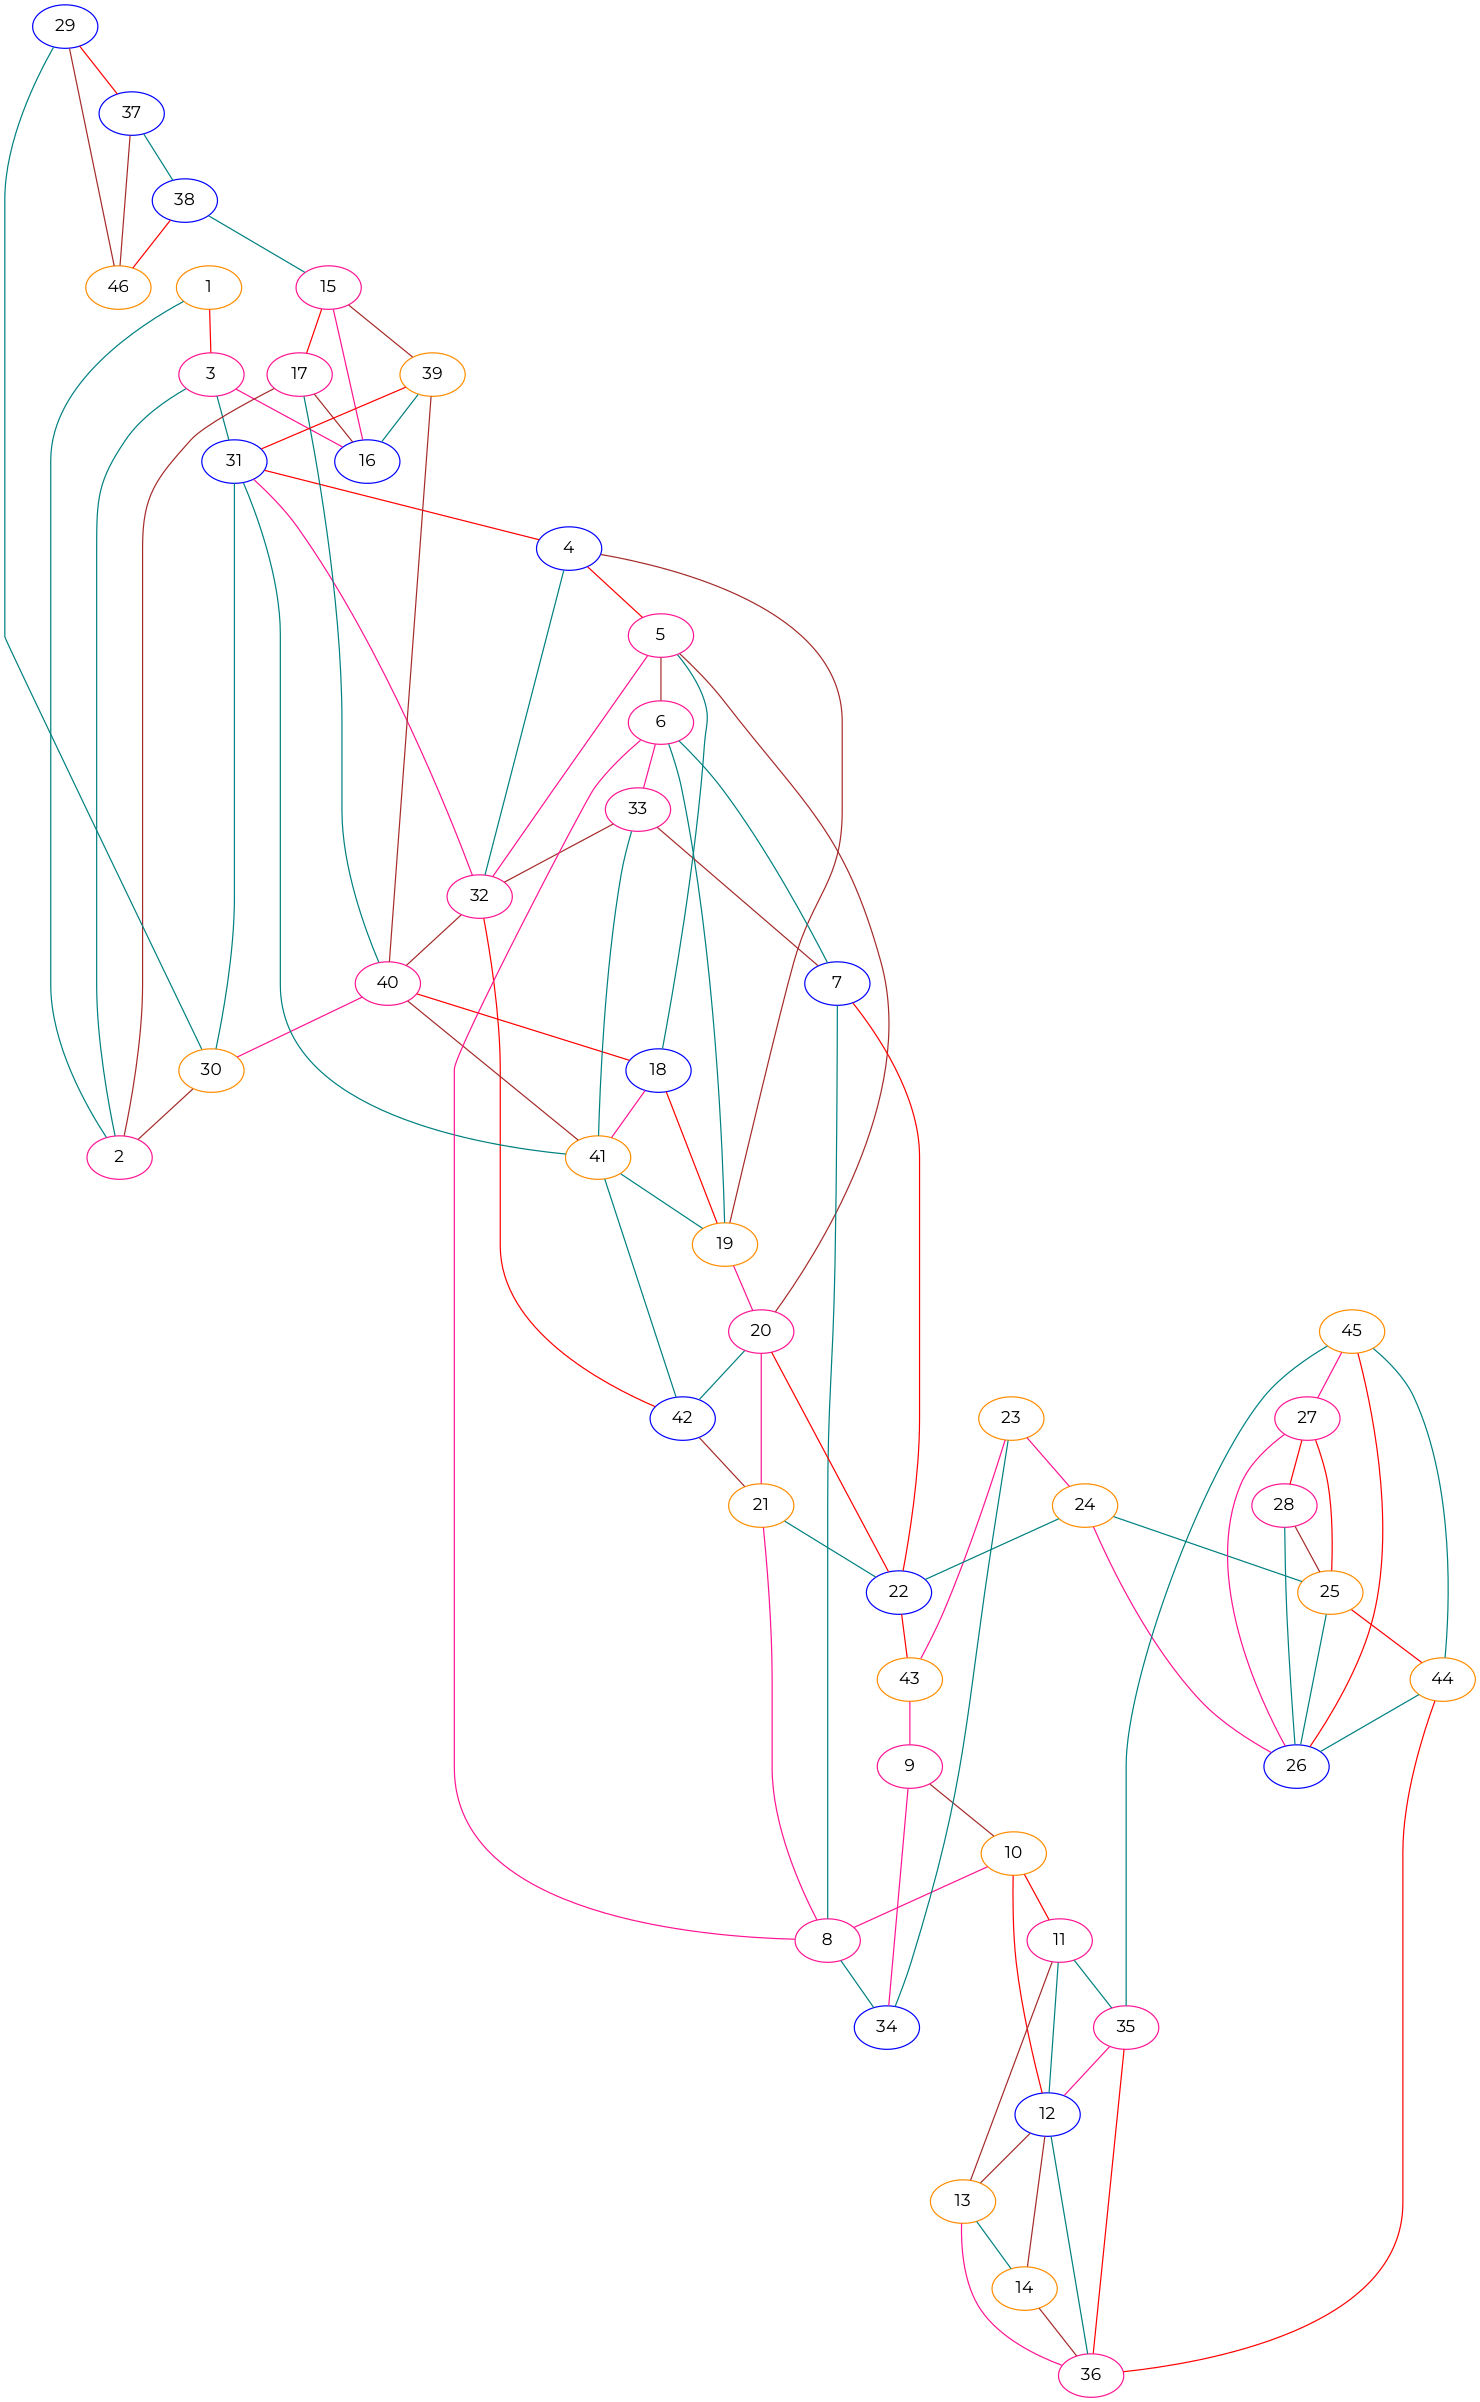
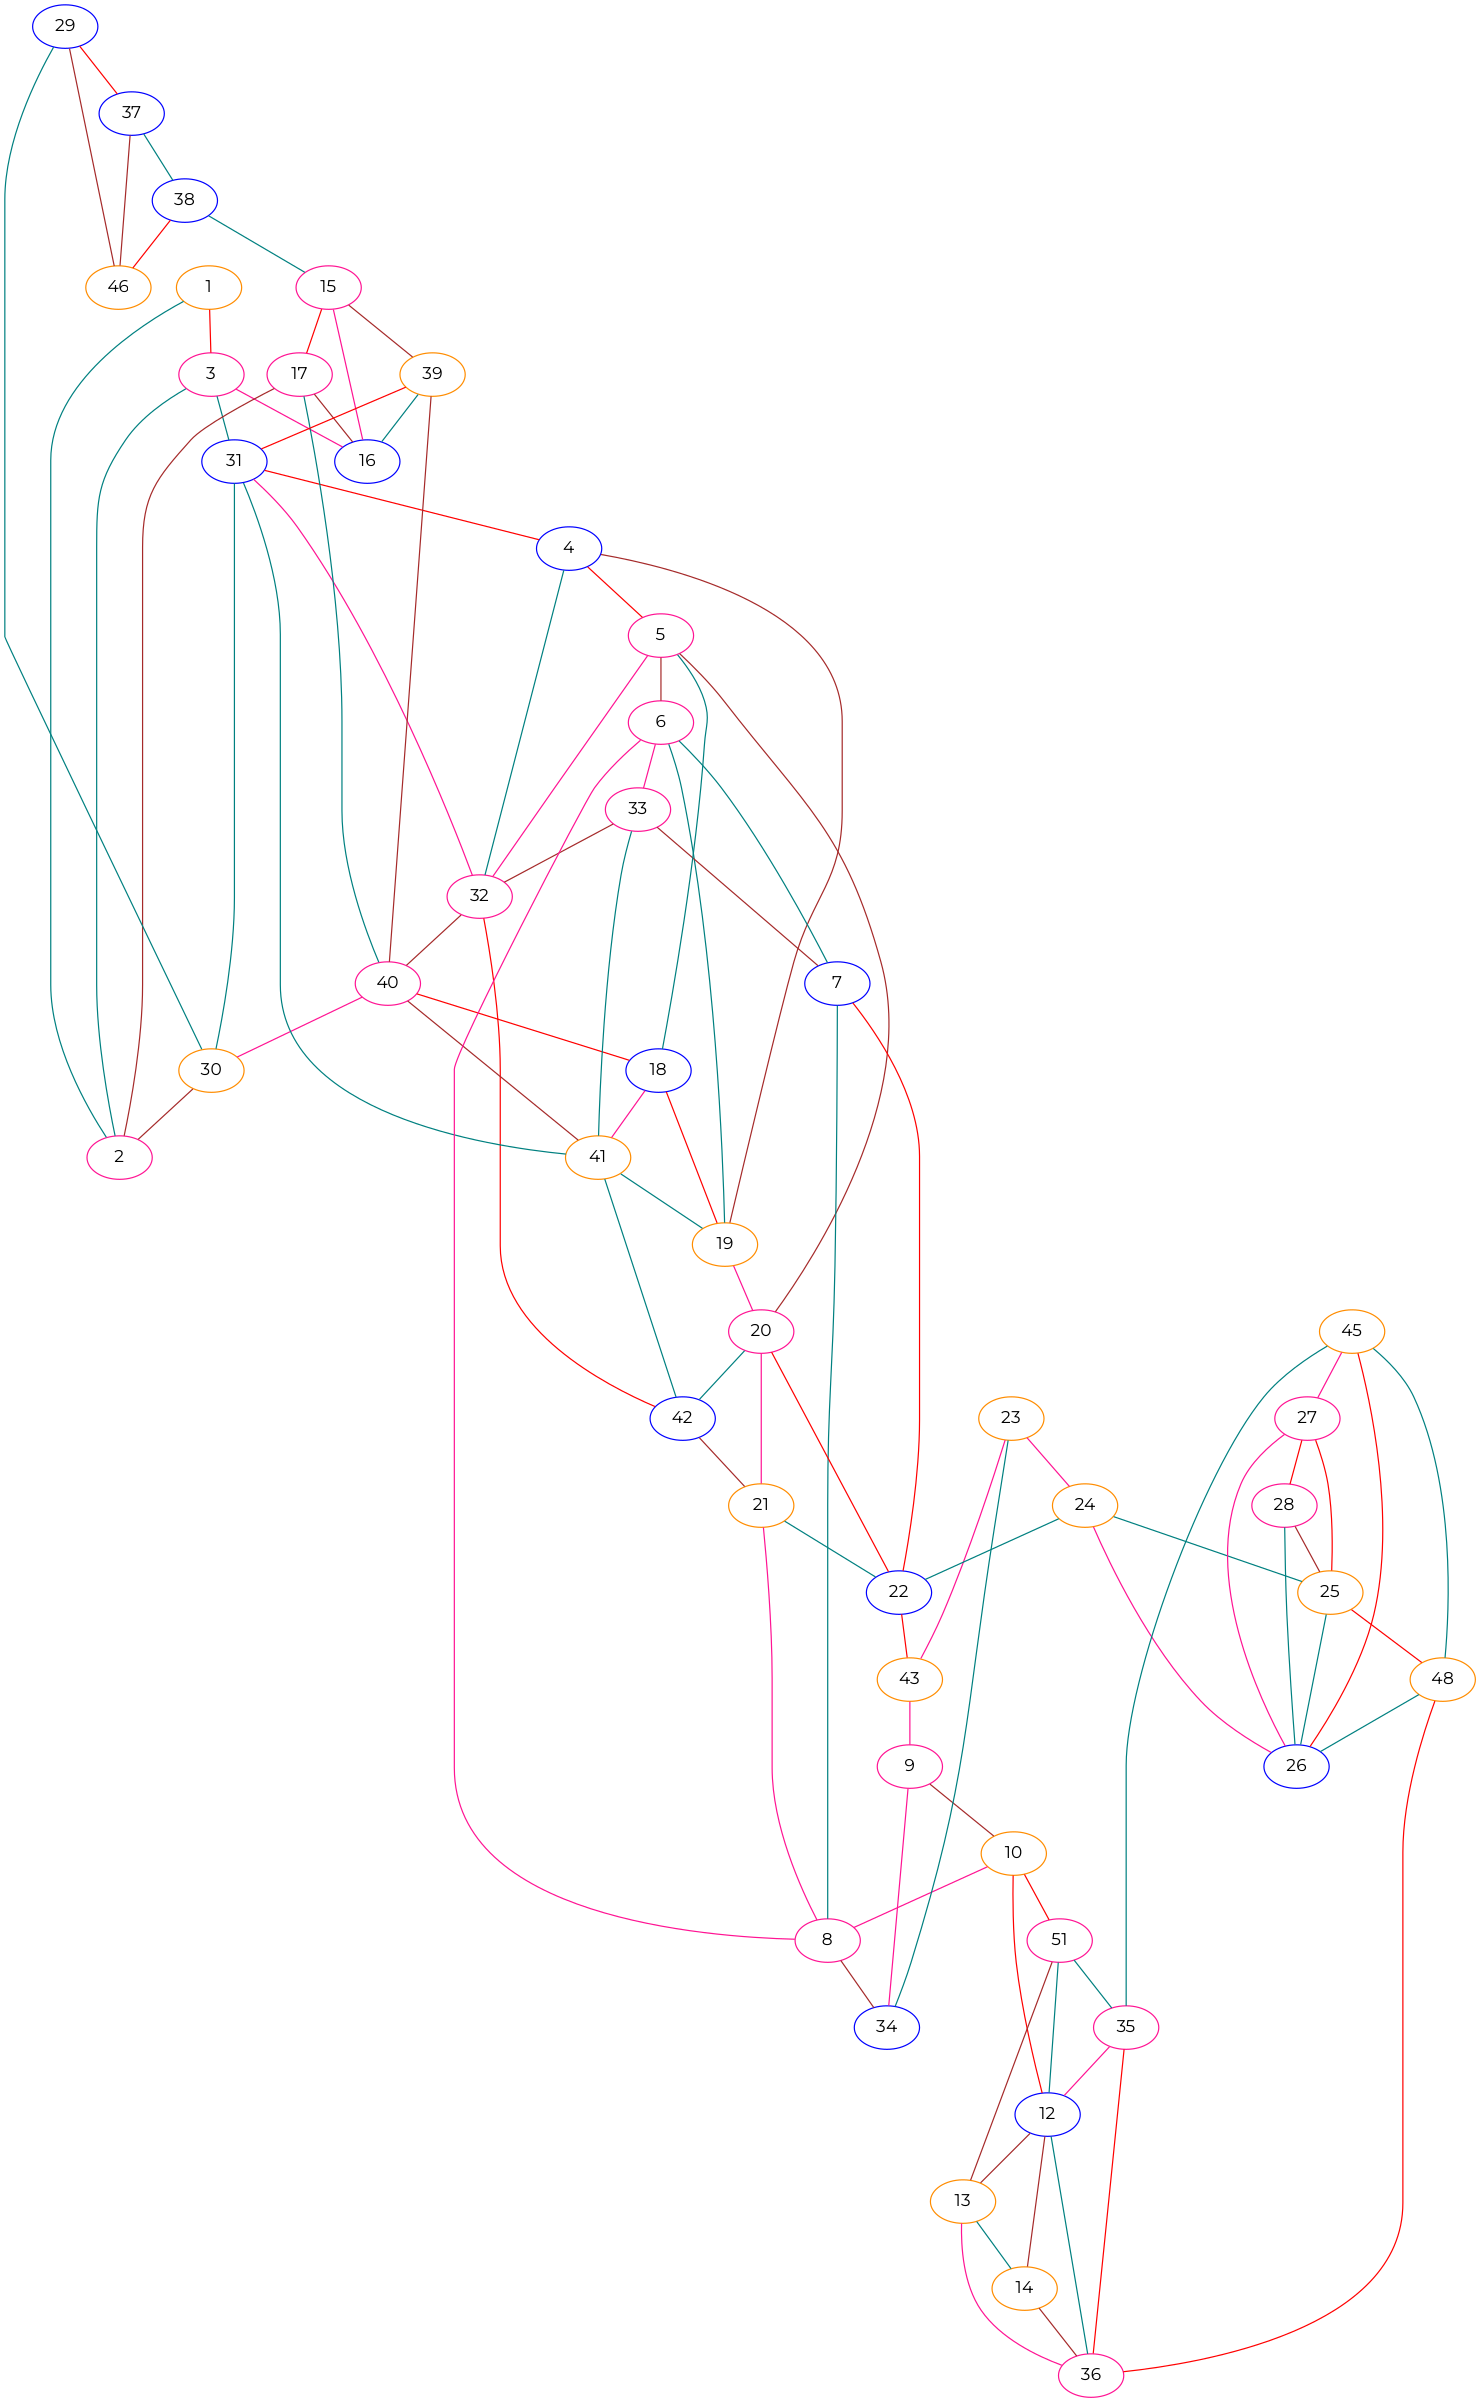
node "44": label "44" -> "48"
node "11": label "11" -> "51"
edge "8" -- "34": color teal -> brown
